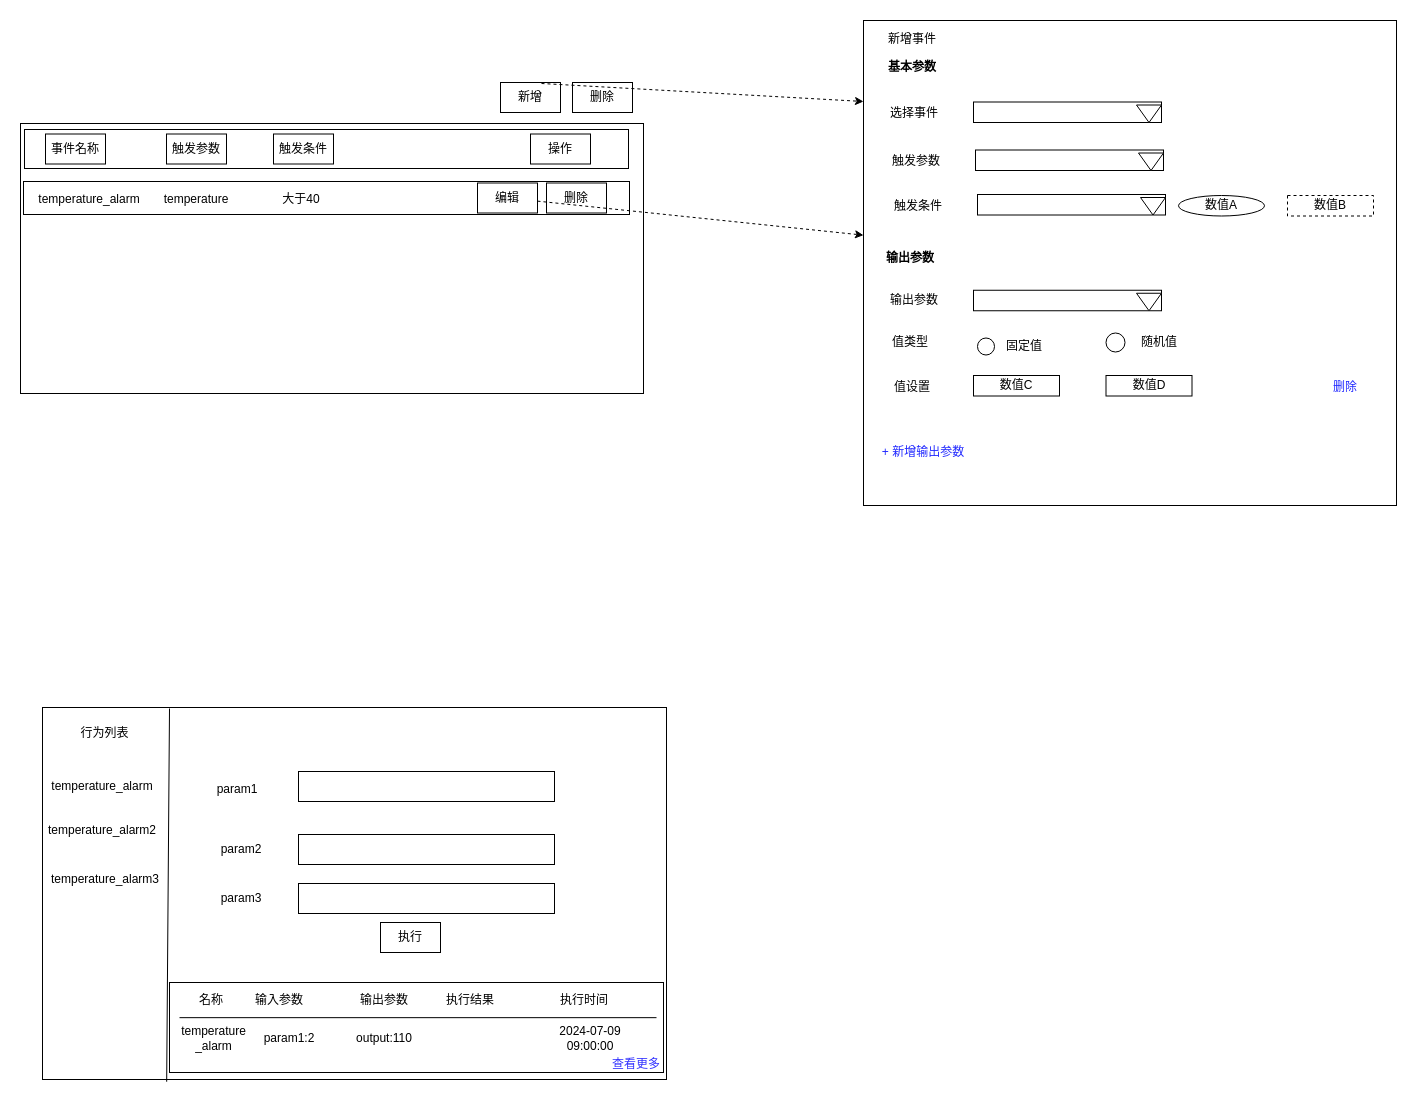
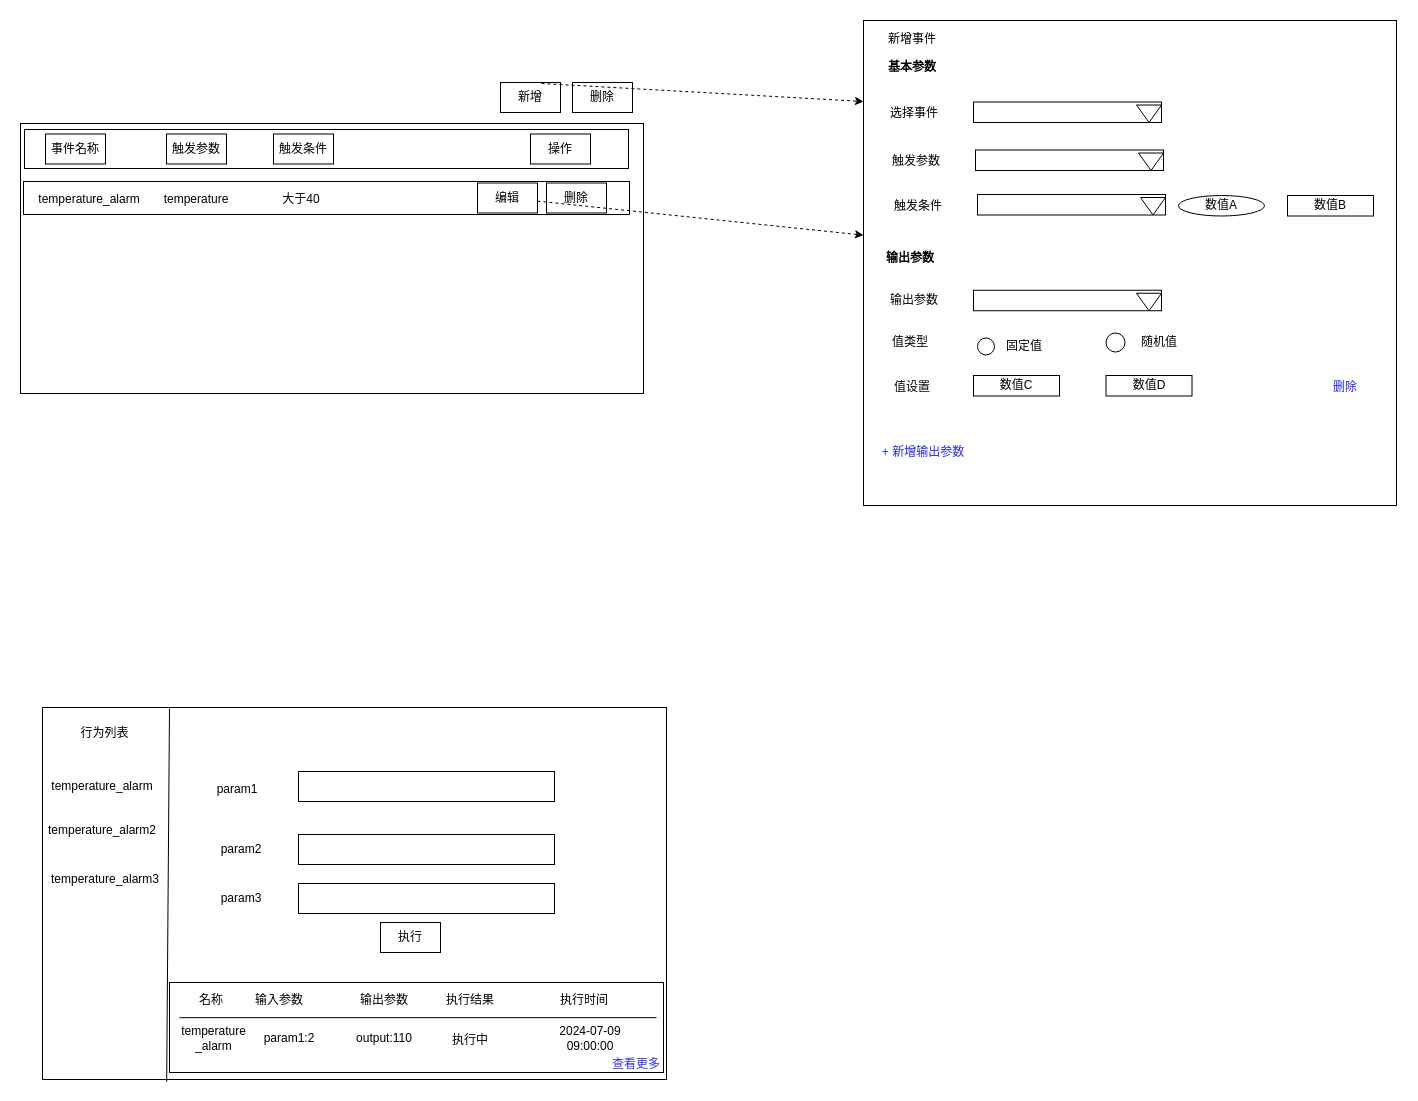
node "数值B": style dashed -> solid
node "执行中": added
